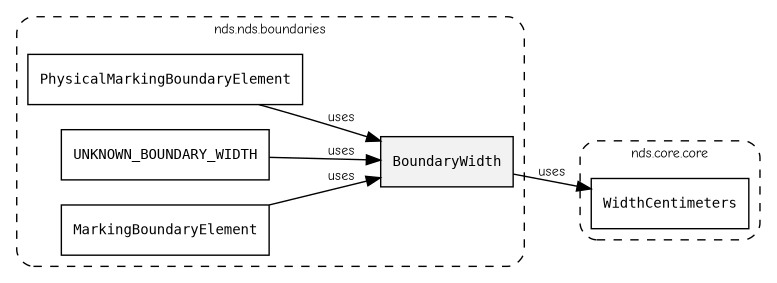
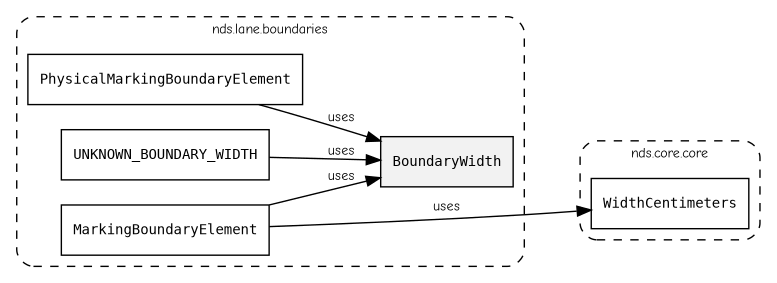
cluster "nds.nds.boundaries": label "nds.nds.boundaries" -> "nds.lane.boundaries"
edge "BoundaryWidth" -> "WidthCentimeters": now "MarkingBoundaryElement" -> "WidthCentimeters"
